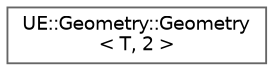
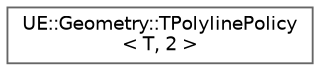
node "UE::Geometry::Geometry < T, 2 >": label "UE::Geometry::Geometry < T, 2 >" -> "UE::Geometry::TPolylinePolicy < T, 2 >"
